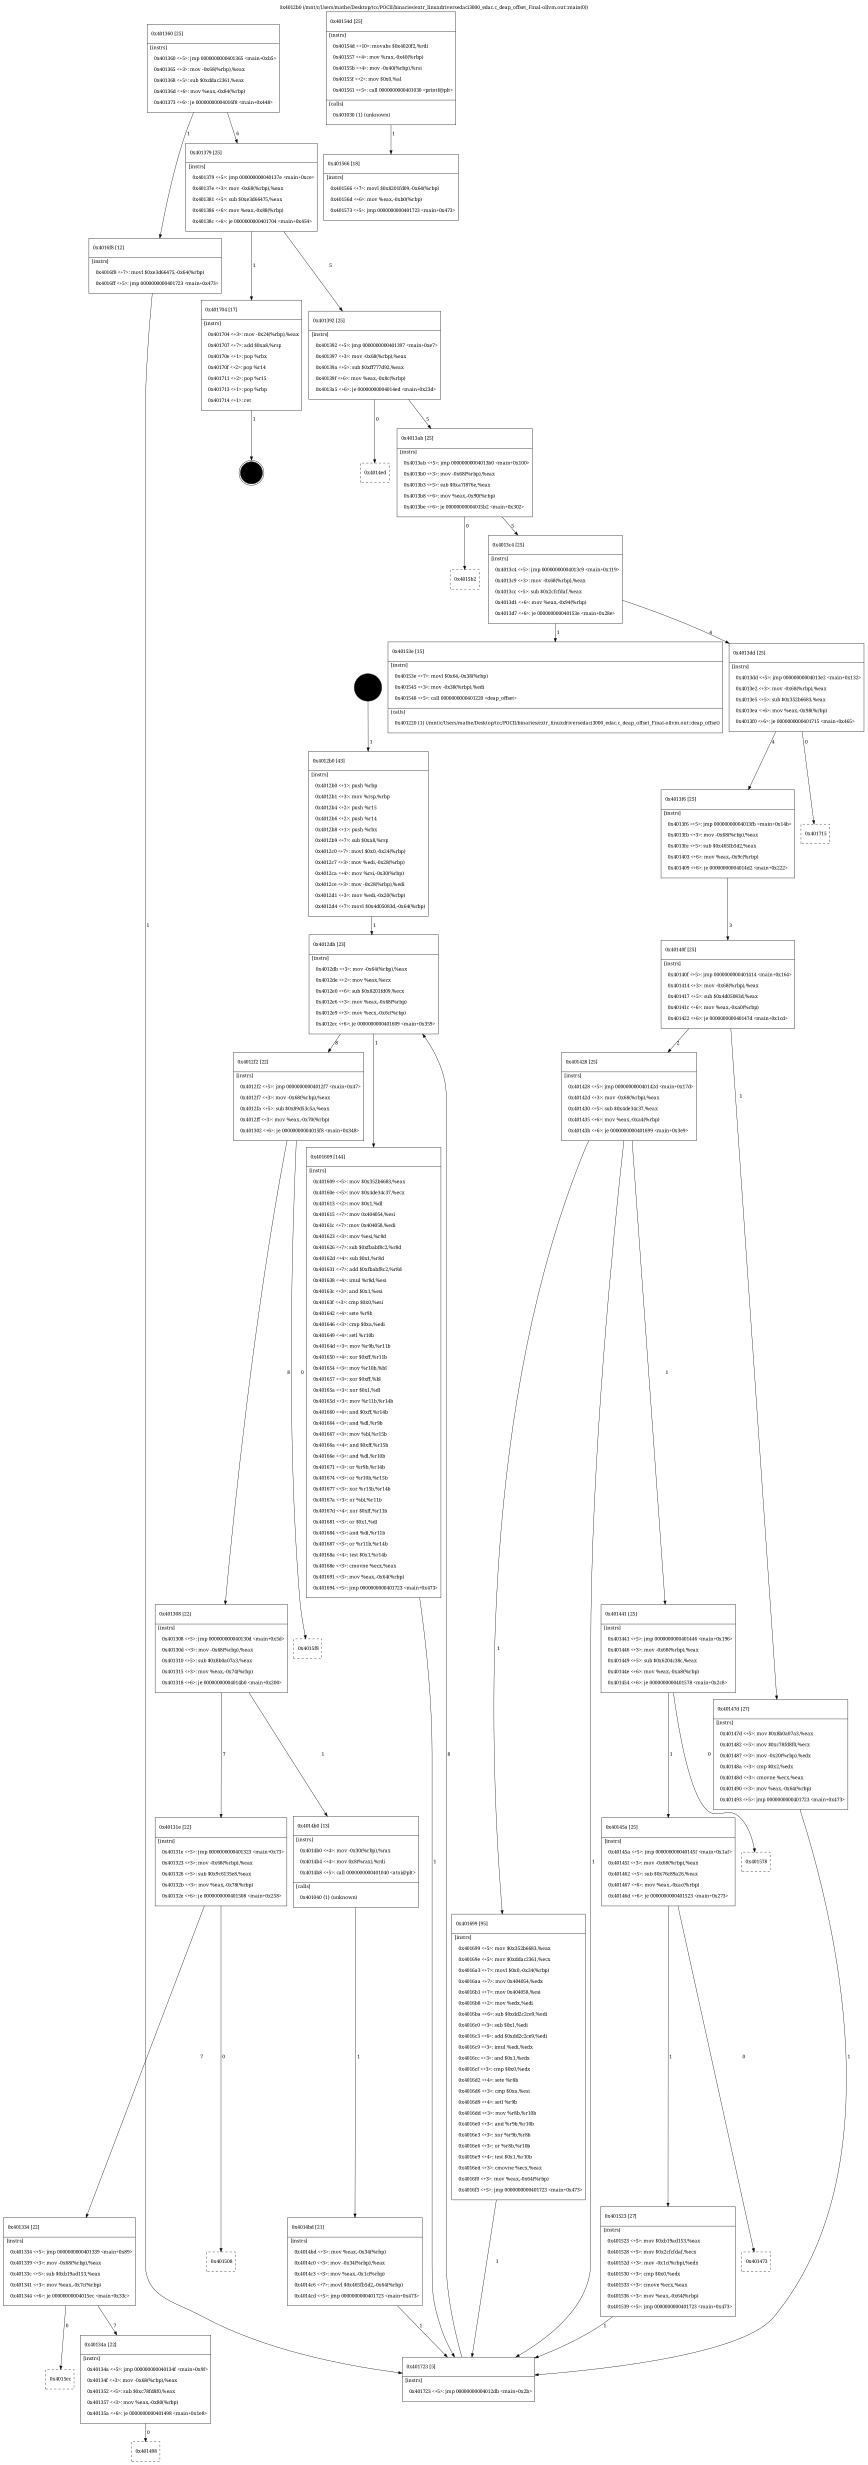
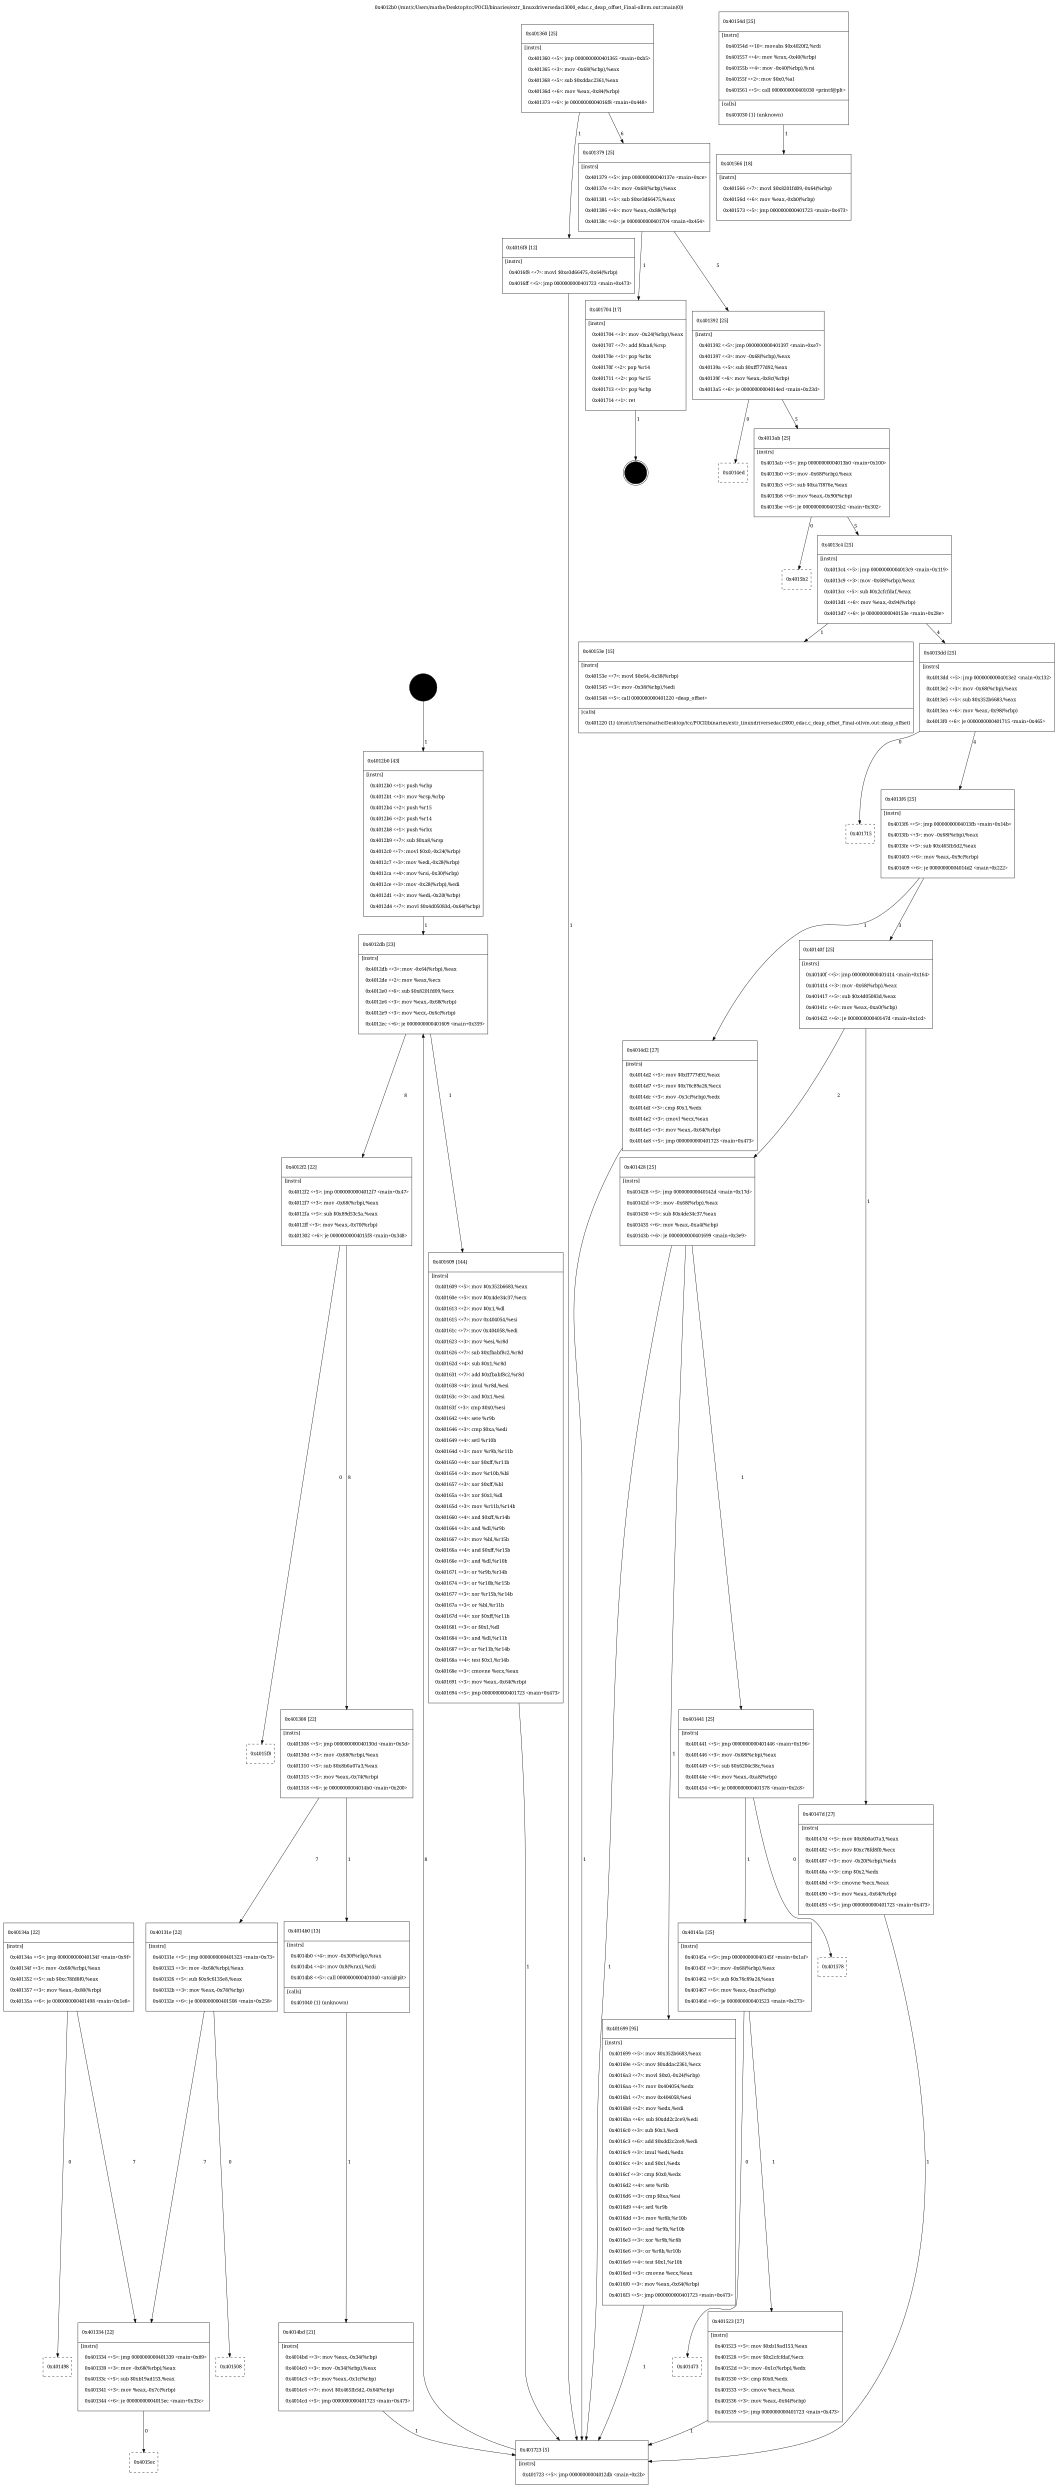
node "0x4014d2 [27]": added
edge "0x401334 [22]" -> "0x40134a [22]": reversed
